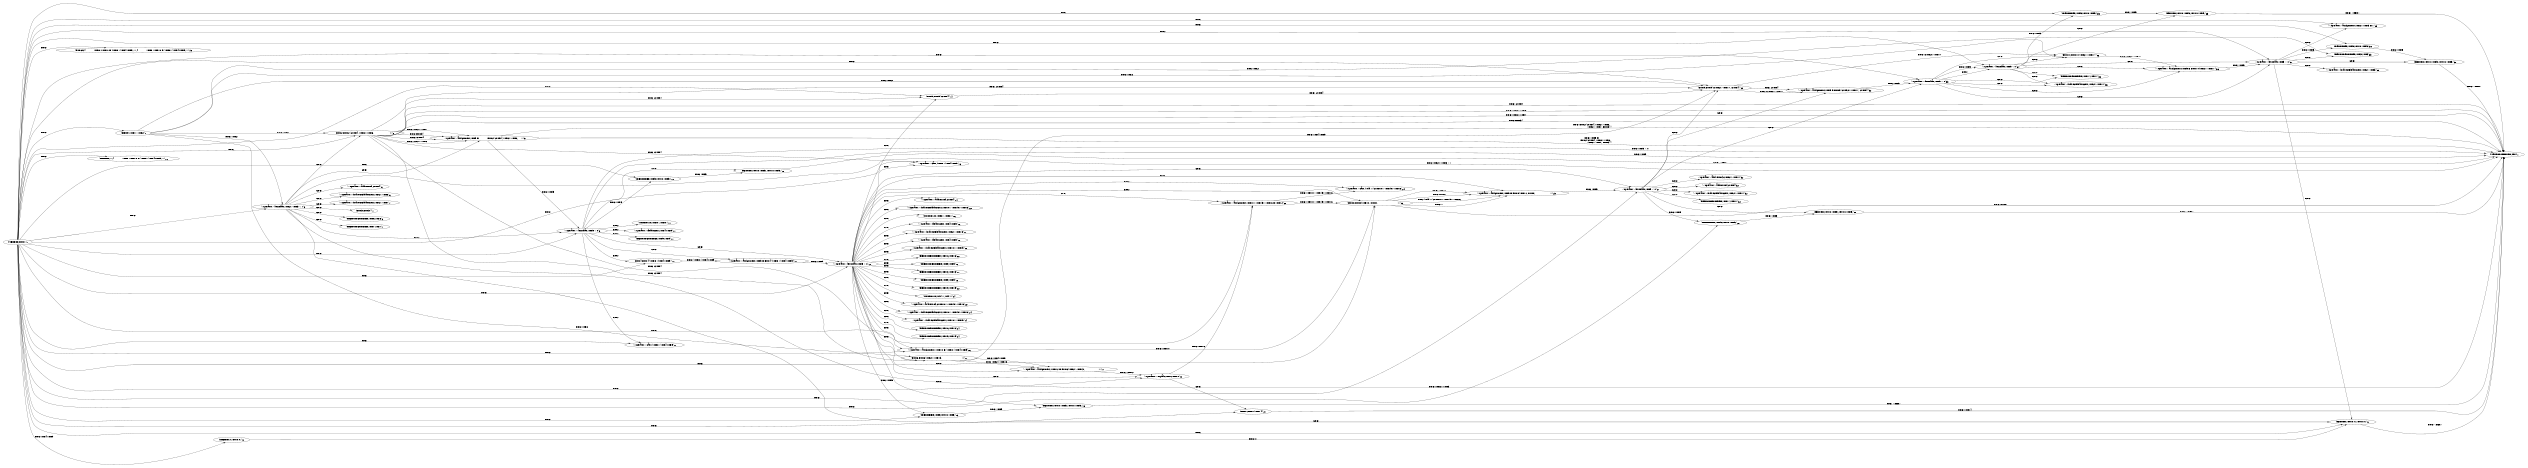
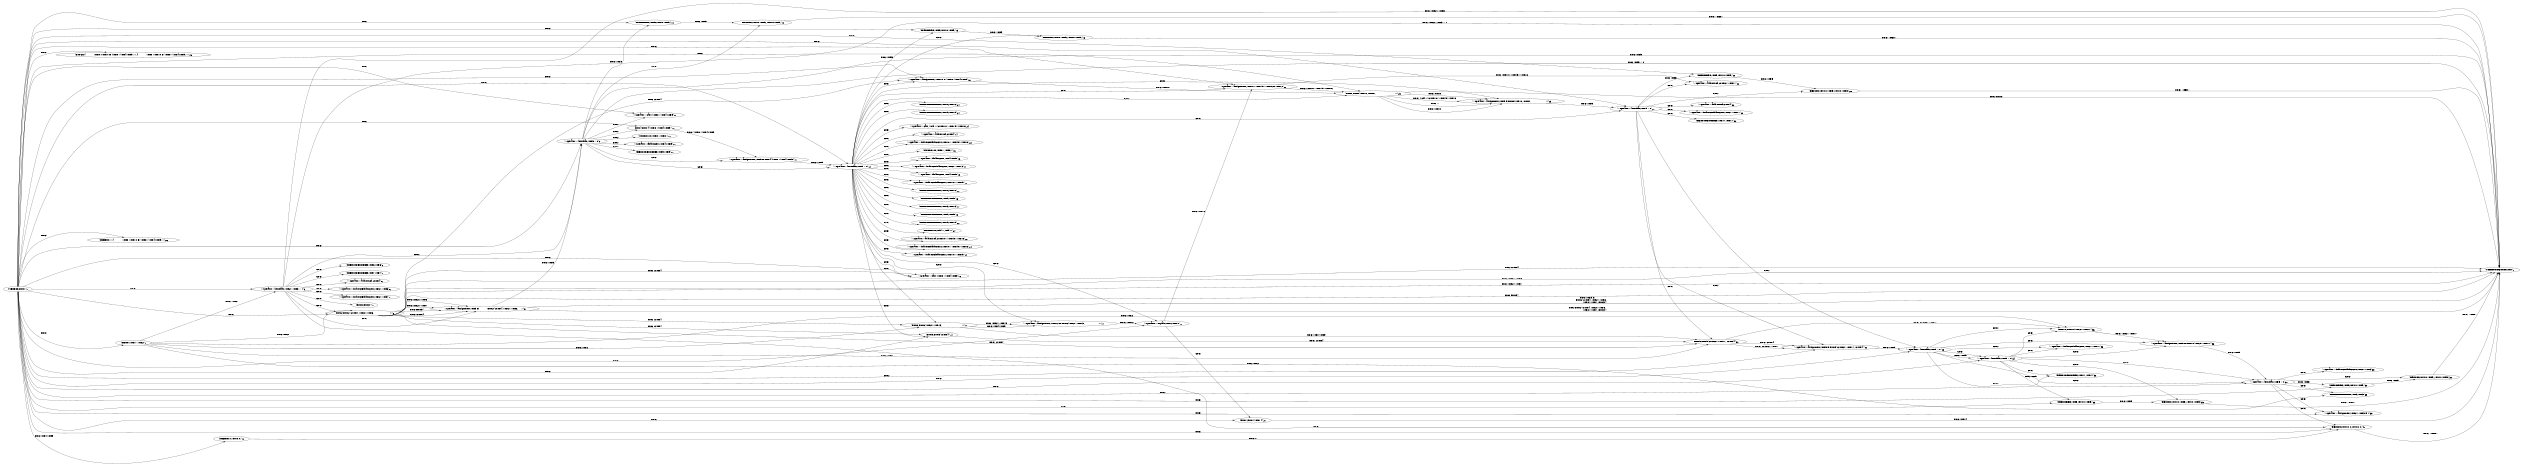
edge "(METHOD,FUN1)" -> "(FUN9,FUN9(&VAR2->VAR17, &VAR4))": now "(METHOD,FUN1)" -> "(<operator>.assignment,VAR5 = FUN9(&VAR2->VAR17, &VAR4))"
edge "(<operator>.assignment,VAR10->VAR15->VAR16 = VAR12)" -> "(<operator>.cast,(void **)&VAR10->VAR15->VAR16)": now "(<operator>.assignment,VAR10->VAR15->VAR16 = VAR12)" -> "(<operator>.addressOf,&VAR2->VAR17)"
